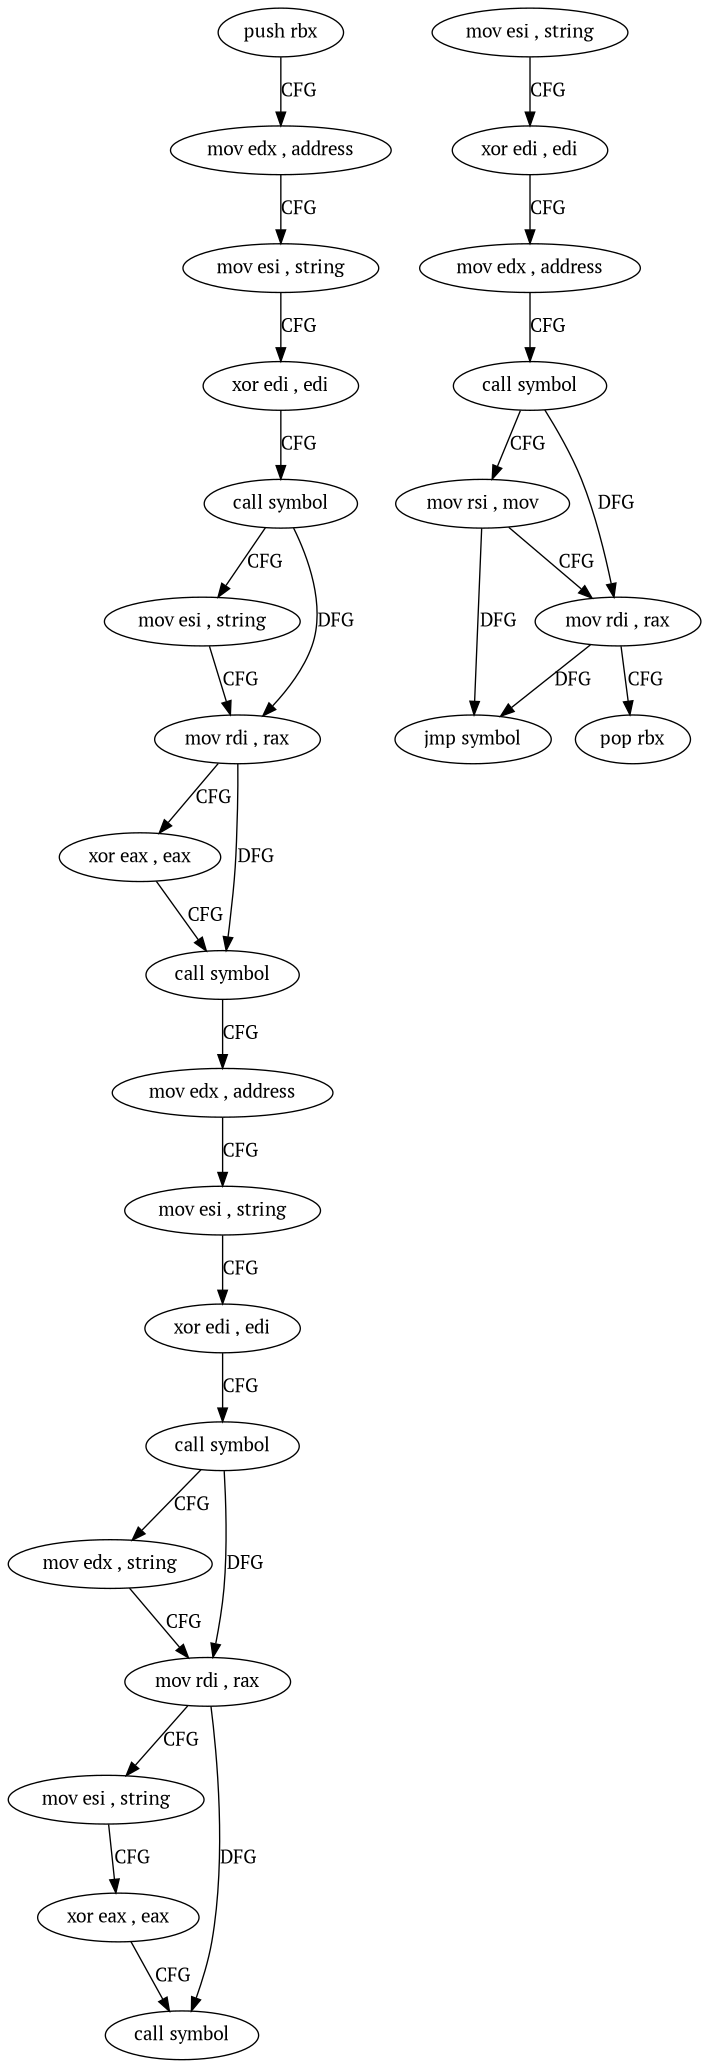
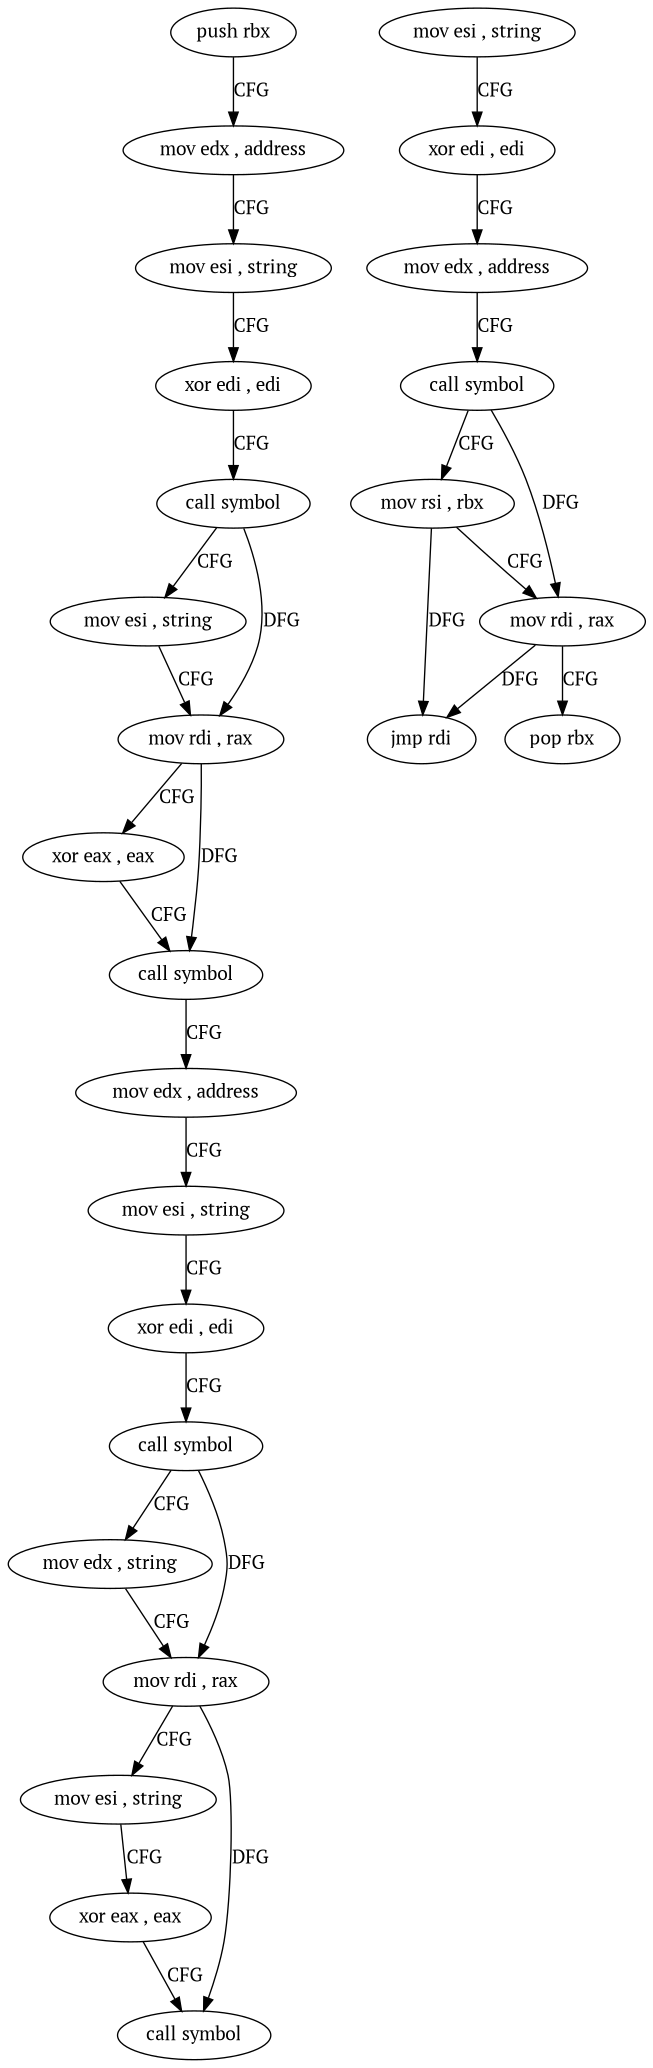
node "mov rsi , mov": label "mov rsi , mov" -> "mov rsi , rbx"
node "jmp symbol": label "jmp symbol" -> "jmp rdi"
